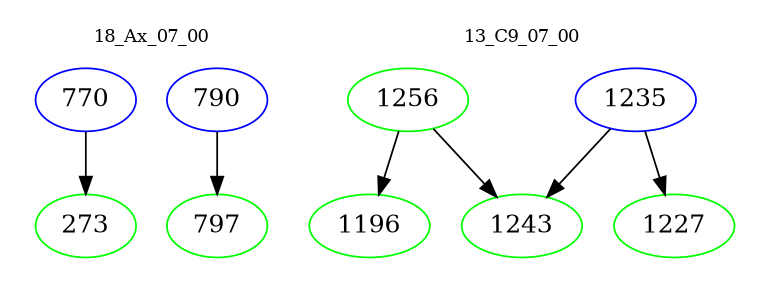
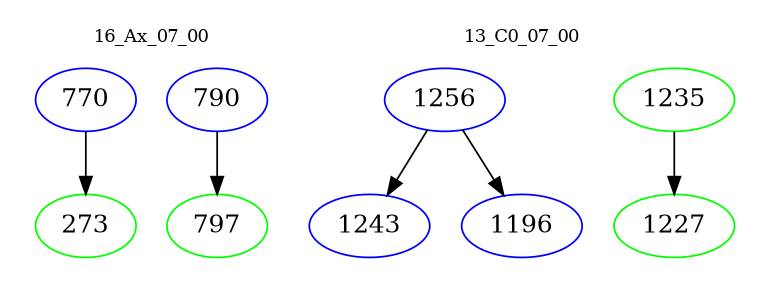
cluster "18_Ax_07_00": label "18_Ax_07_00" -> "16_Ax_07_00"
cluster "13_C9_07_00": label "13_C9_07_00" -> "13_C0_07_00"
node "1256": color green -> blue
node "1235": color blue -> green
edge "1235" -> "1243": removed
node "1196": color green -> blue
node "1243": color green -> blue
